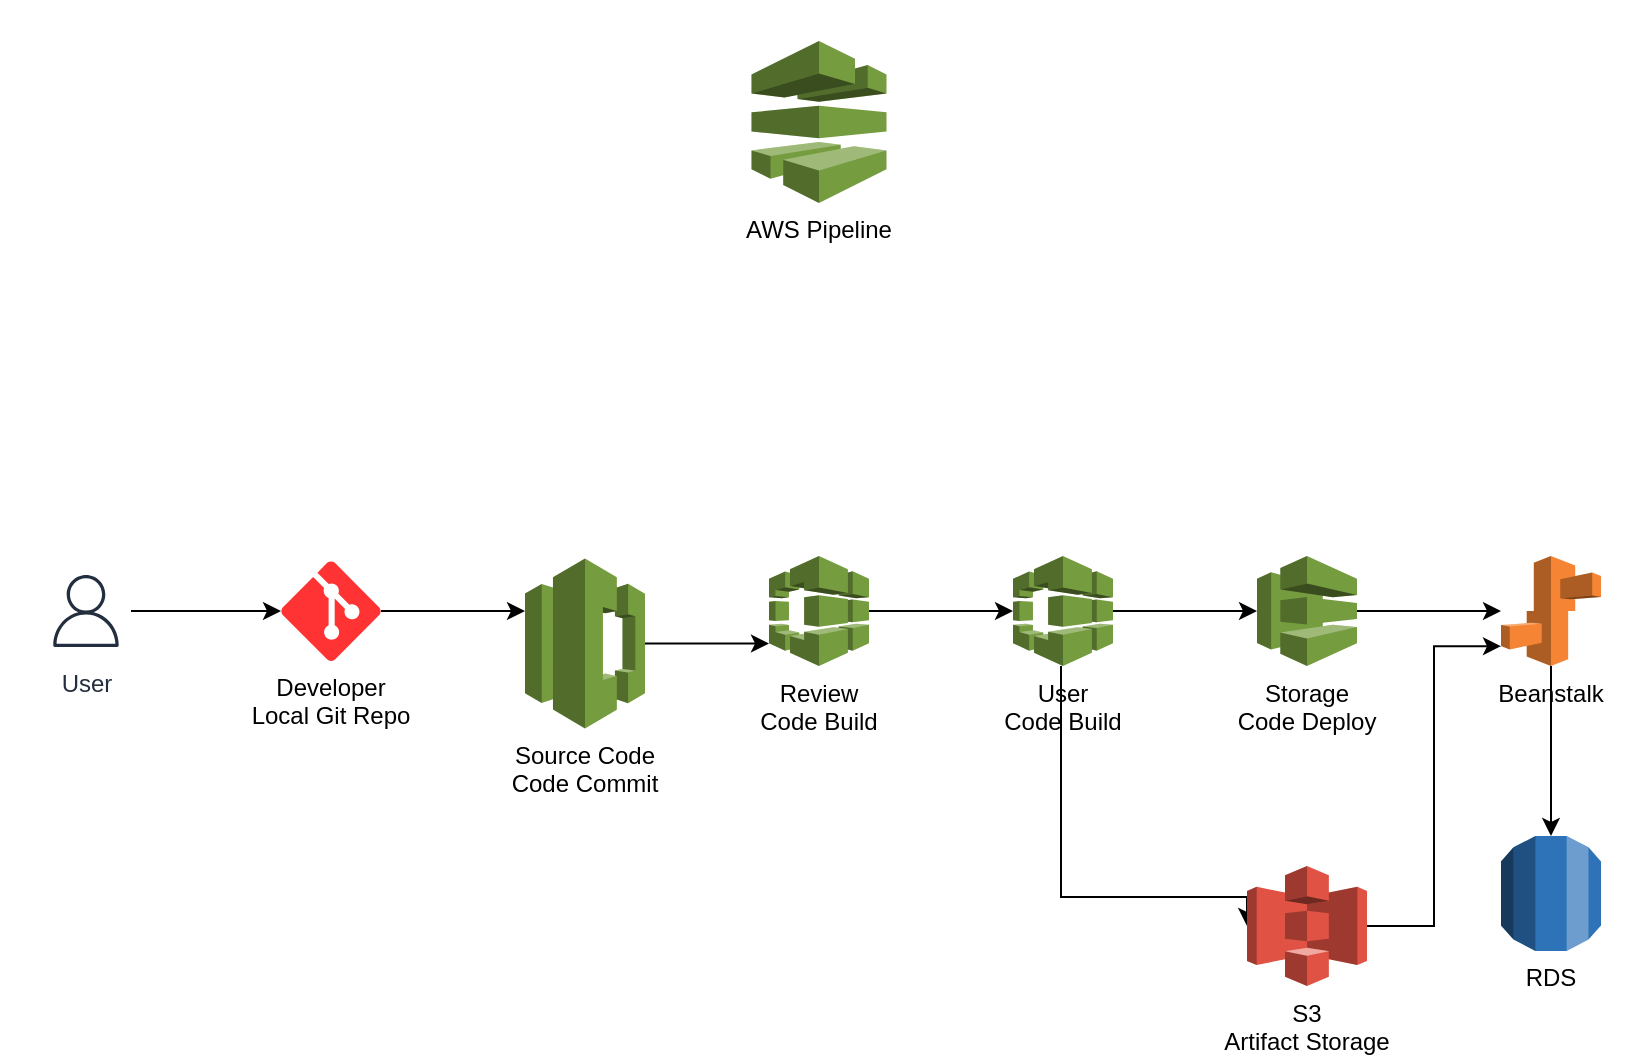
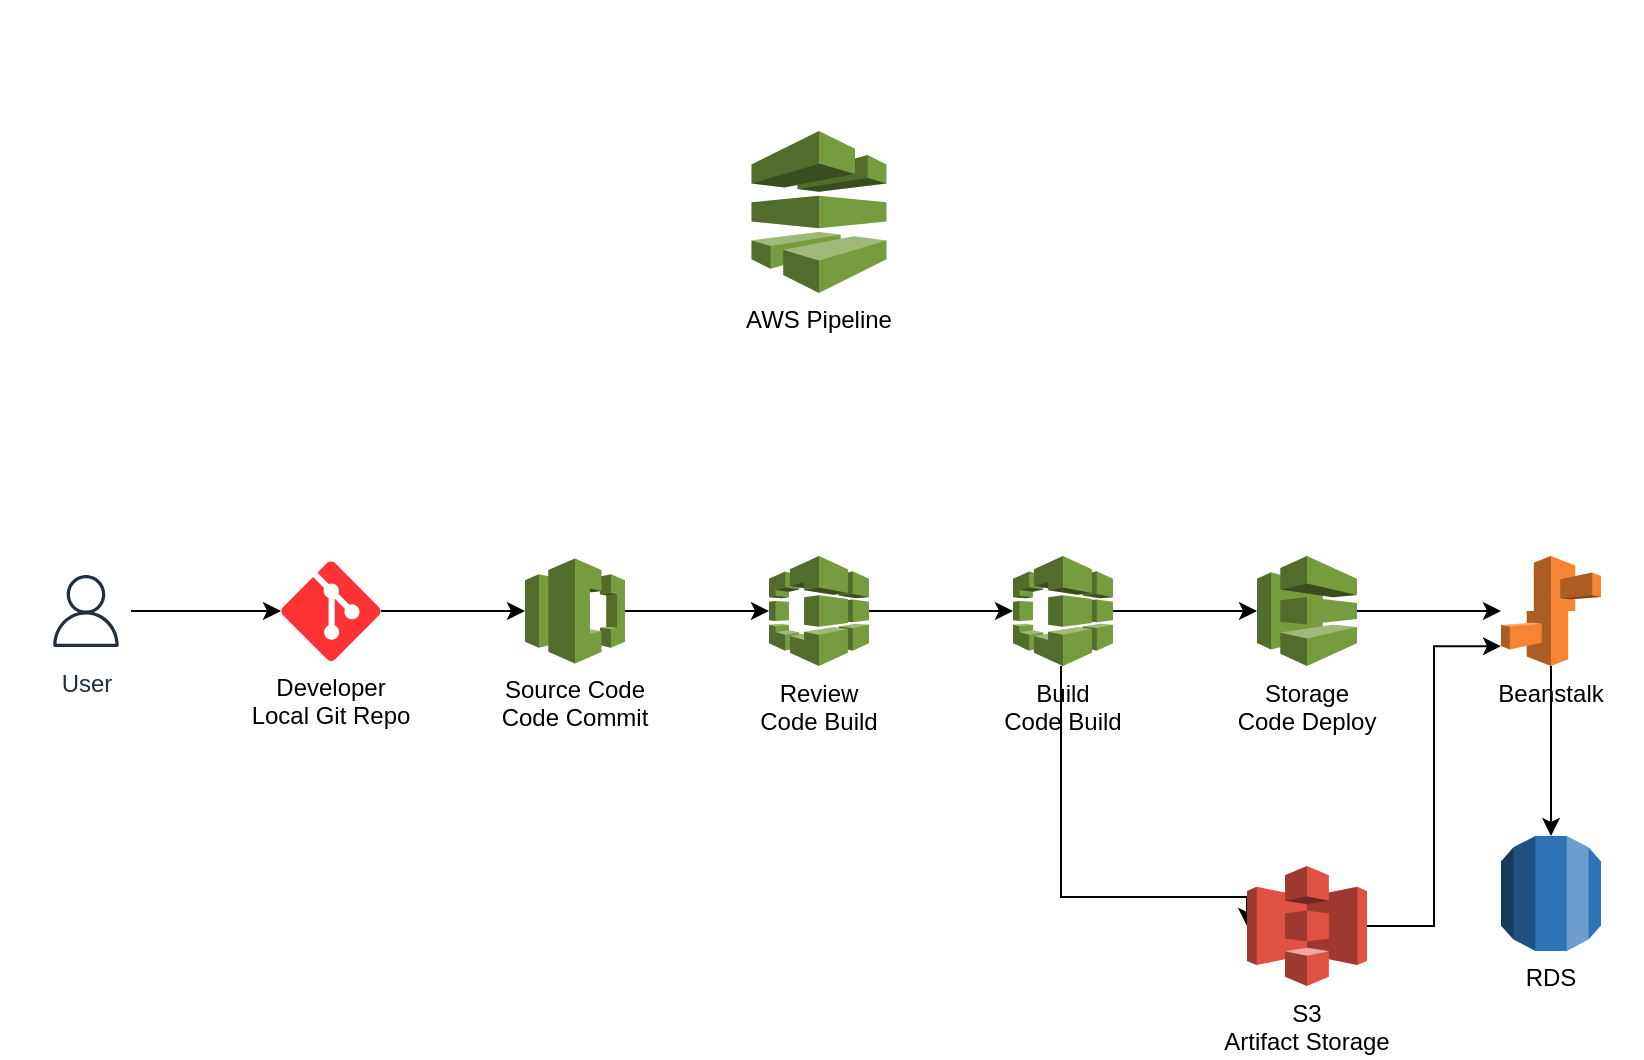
node "AWS Pipeline": moved (819, 122) -> (819, 212)
node "Source Code Code Commit": size 120x170 -> 100x105
node "User Code Build": label "User Code Build" -> "Build Code Build"
